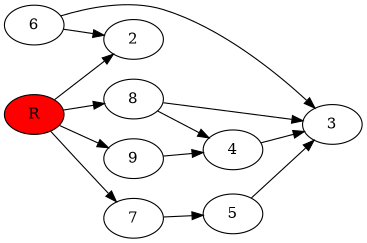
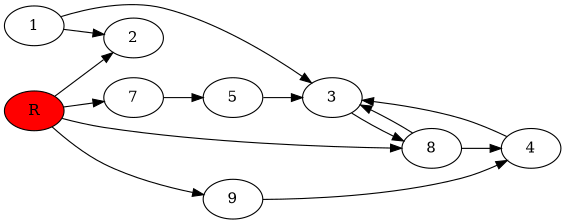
node "6": label "6" -> "1"
edge "3" -> "8": added
